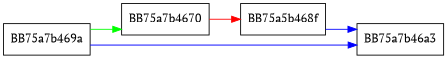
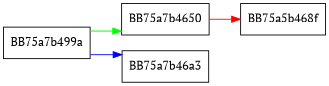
node "BB75a7b4670": label "BB75a7b4670" -> "BB75a7b4650"
edge "BB75a5b468f" -> "BB75a7b46a3": removed
node "BB75a7b469a": label "BB75a7b469a" -> "BB75a7b499a"
